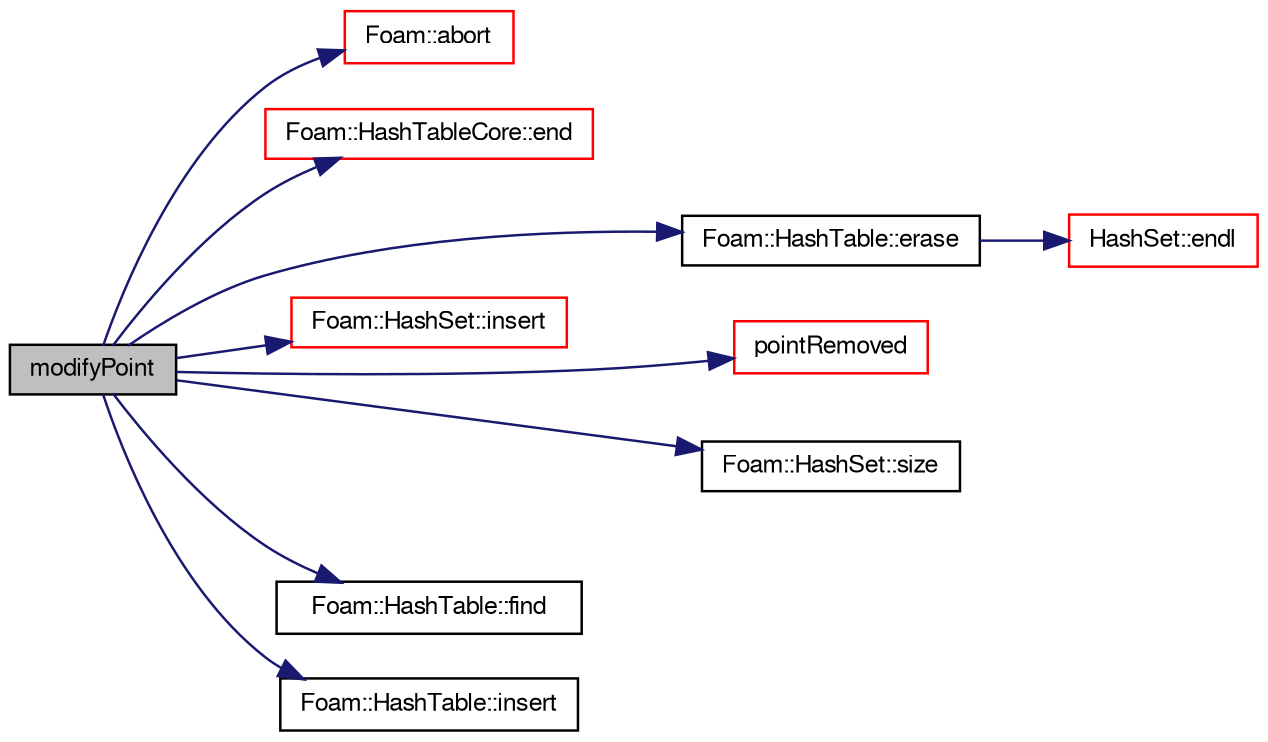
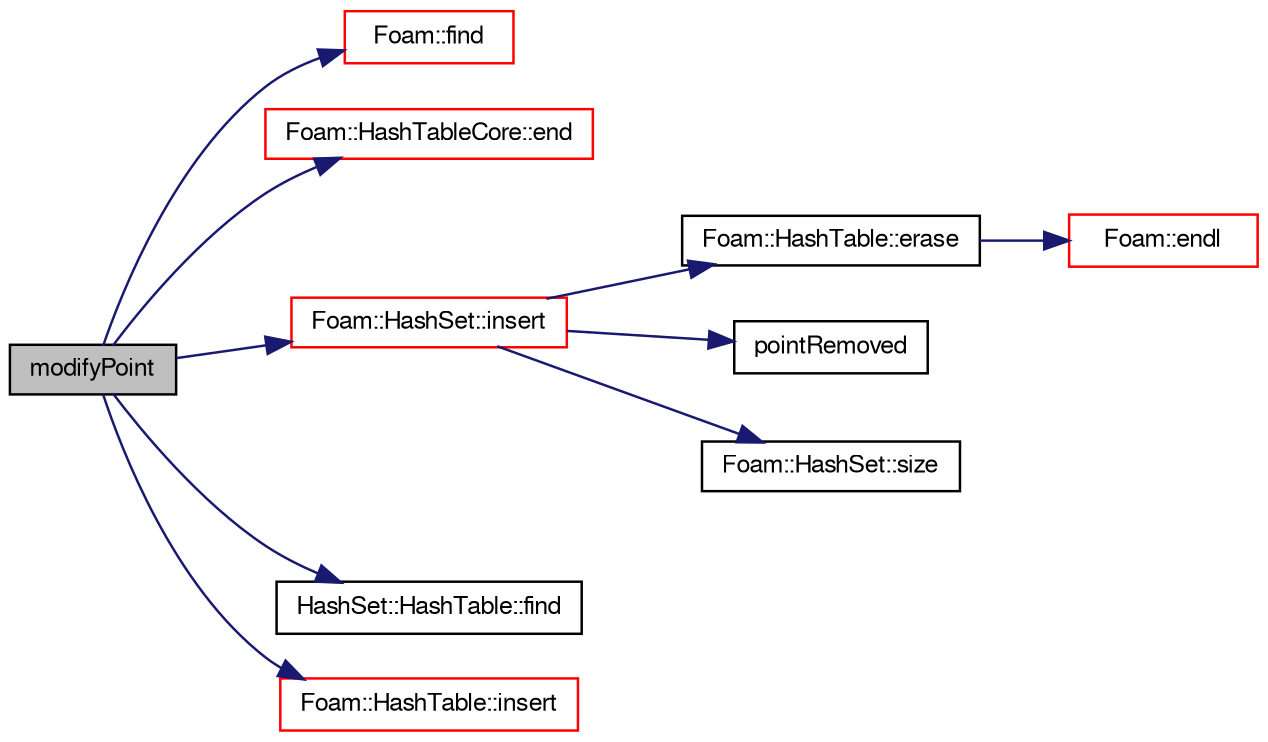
node "Foam::abort": label "Foam::abort" -> "Foam::find"
node "HashSet::endl": label "HashSet::endl" -> "Foam::endl"
edge "modifyPoint" -> "Foam::HashTable::erase": now "Foam::HashSet::insert" -> "Foam::HashTable::erase"
node "pointRemoved": color red -> black
edge "modifyPoint" -> "pointRemoved": now "Foam::HashSet::insert" -> "pointRemoved"
edge "modifyPoint" -> "Foam::HashSet::size": now "Foam::HashSet::insert" -> "Foam::HashSet::size"
node "Foam::HashTable::find": label "Foam::HashTable::find" -> "HashSet::HashTable::find"
node "Foam::HashTable::insert": color black -> red
